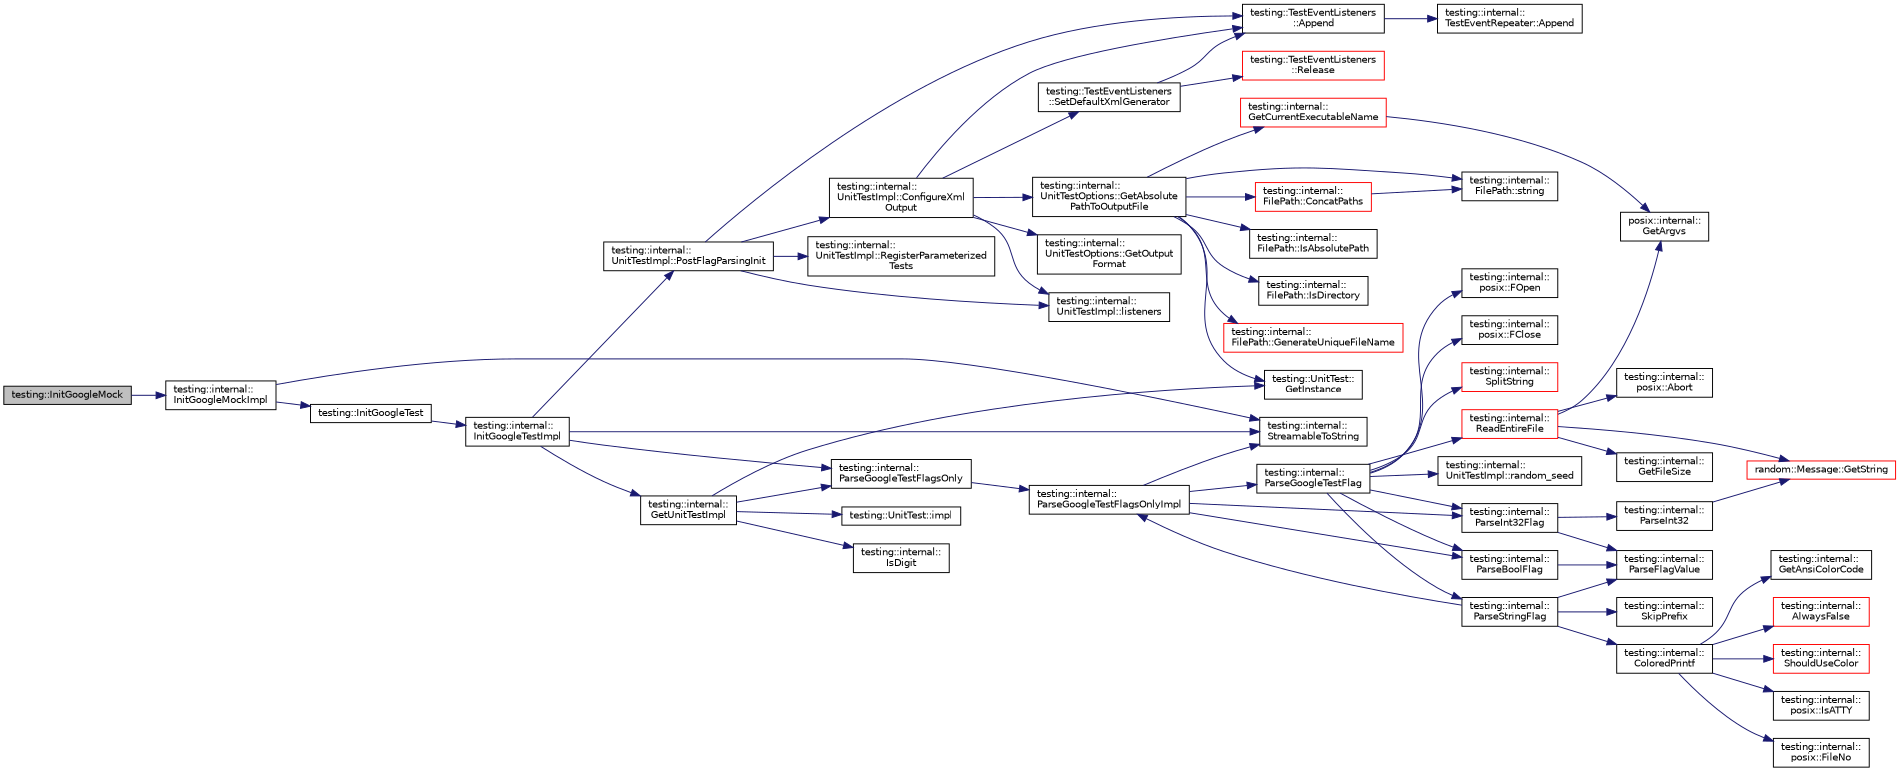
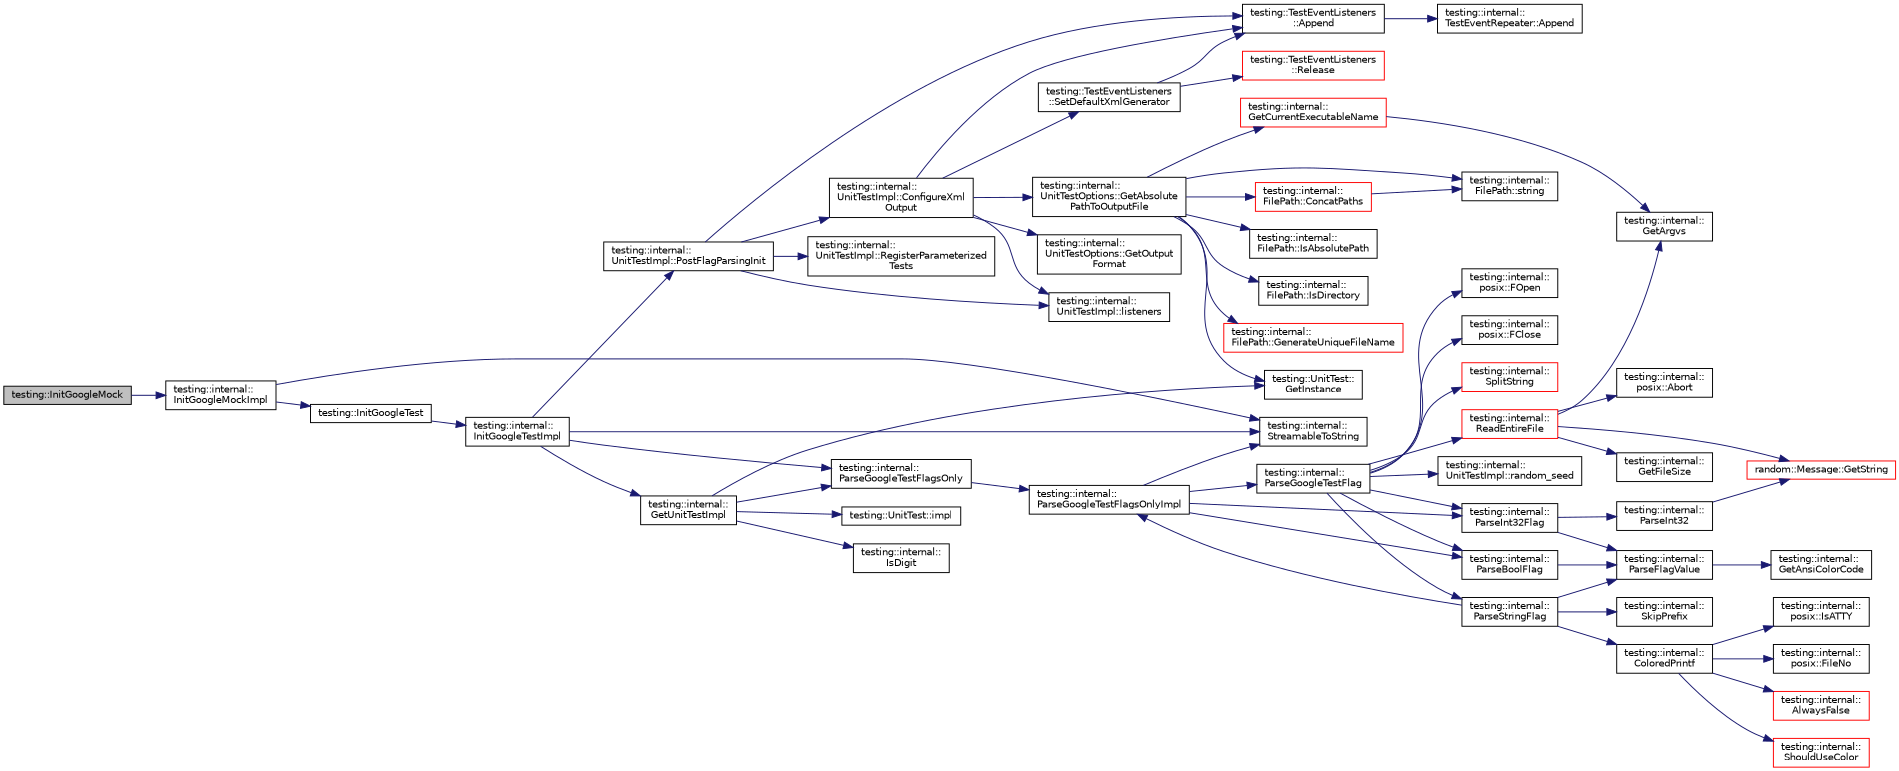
node "posix::internal:: GetArgvs": label "posix::internal:: GetArgvs" -> "testing::internal:: GetArgvs"
edge "testing::internal:: ColoredPrintf" -> "testing::internal:: GetAnsiColorCode": now "testing::internal:: ParseFlagValue" -> "testing::internal:: GetAnsiColorCode"
